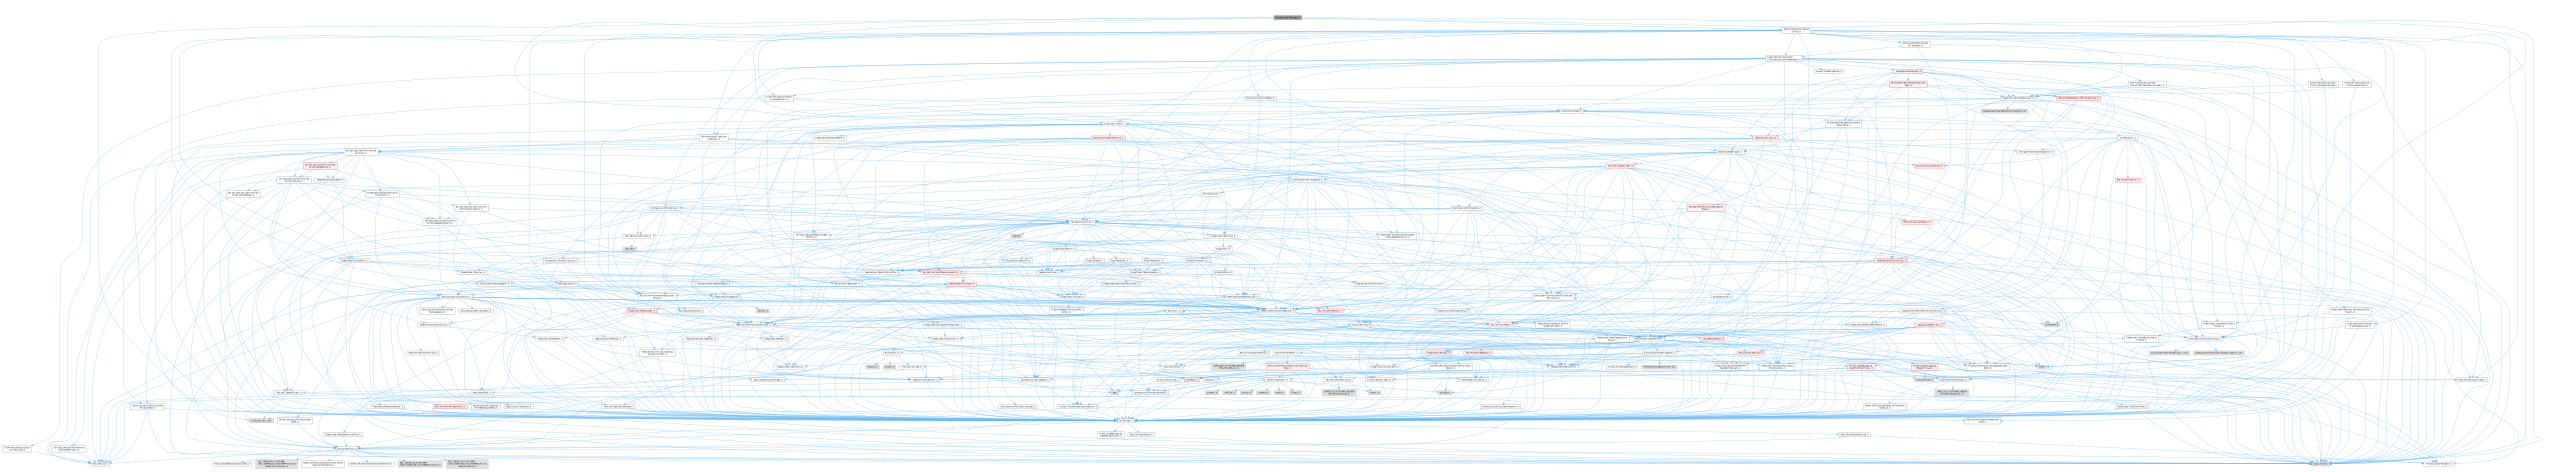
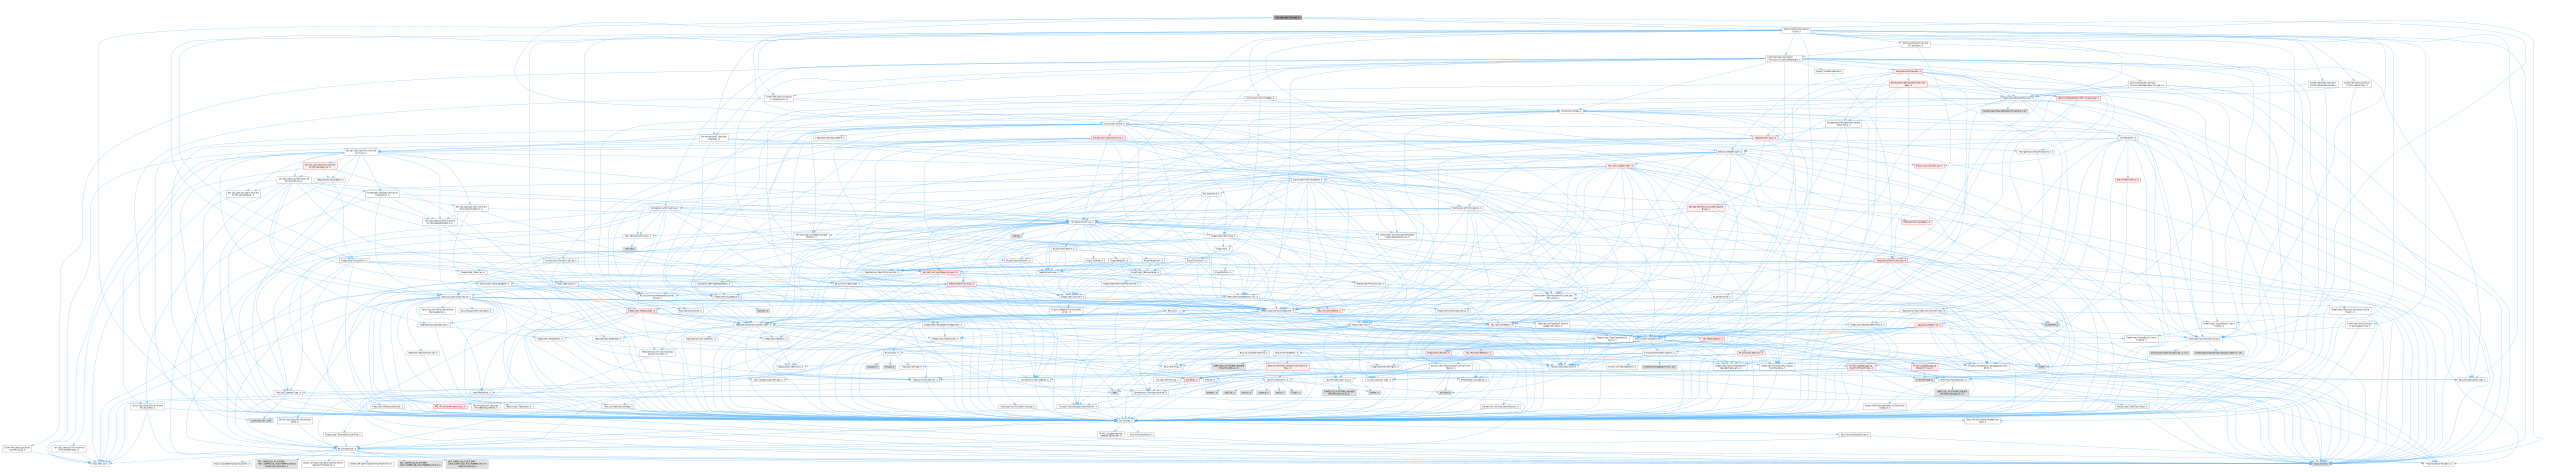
edge "Internationalization /LocalizedTextSourceTypes.h" -> "Misc/EnumClassFlags.h": added
